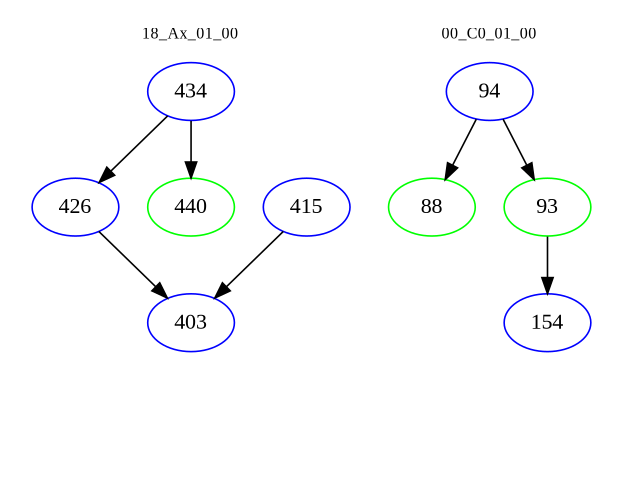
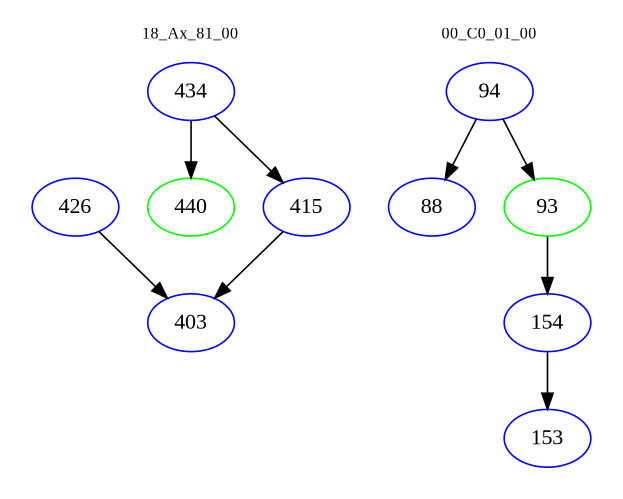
cluster "18_Ax_01_00": label "18_Ax_01_00" -> "18_Ax_81_00"
edge "434" -> "426": now "434" -> "415"
node "88": color green -> blue
node "153": added
